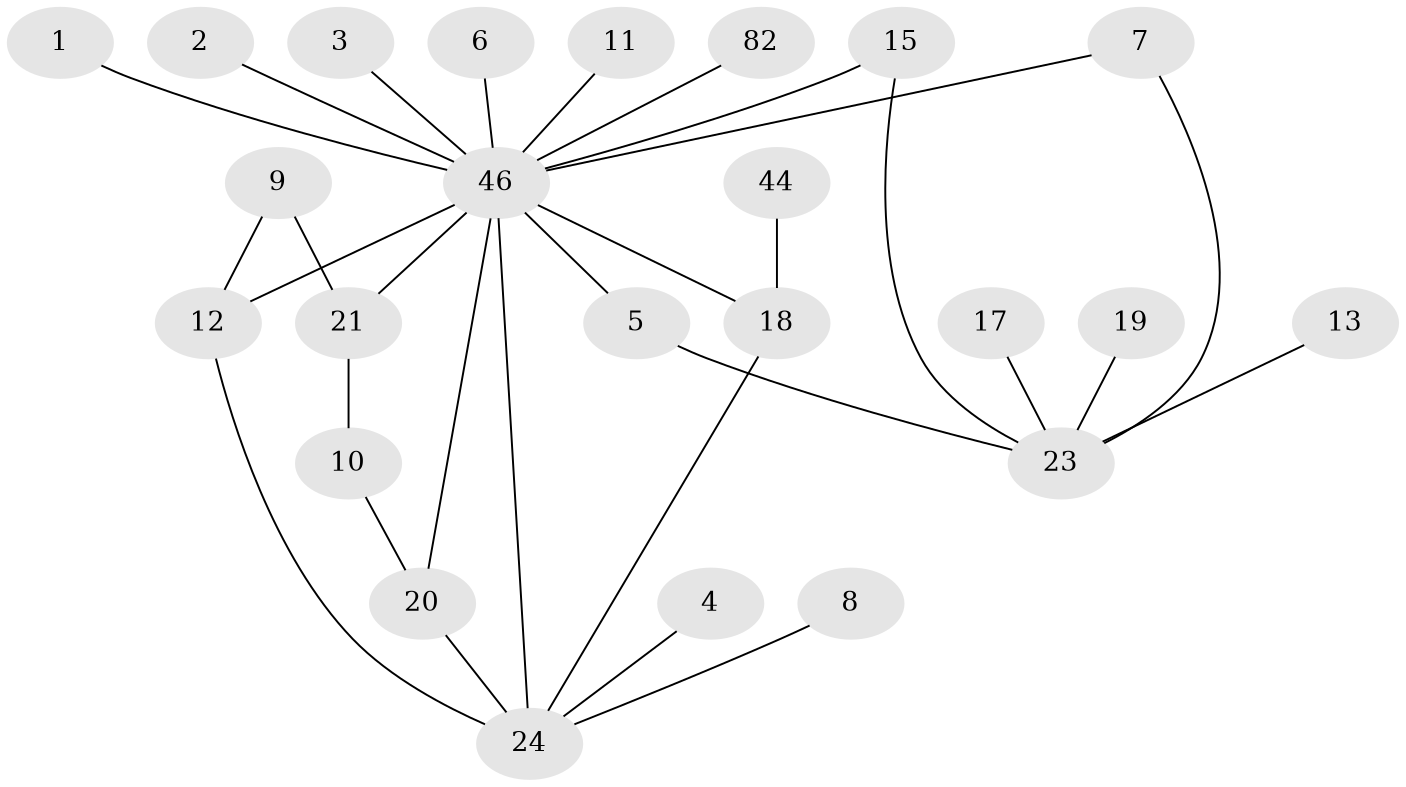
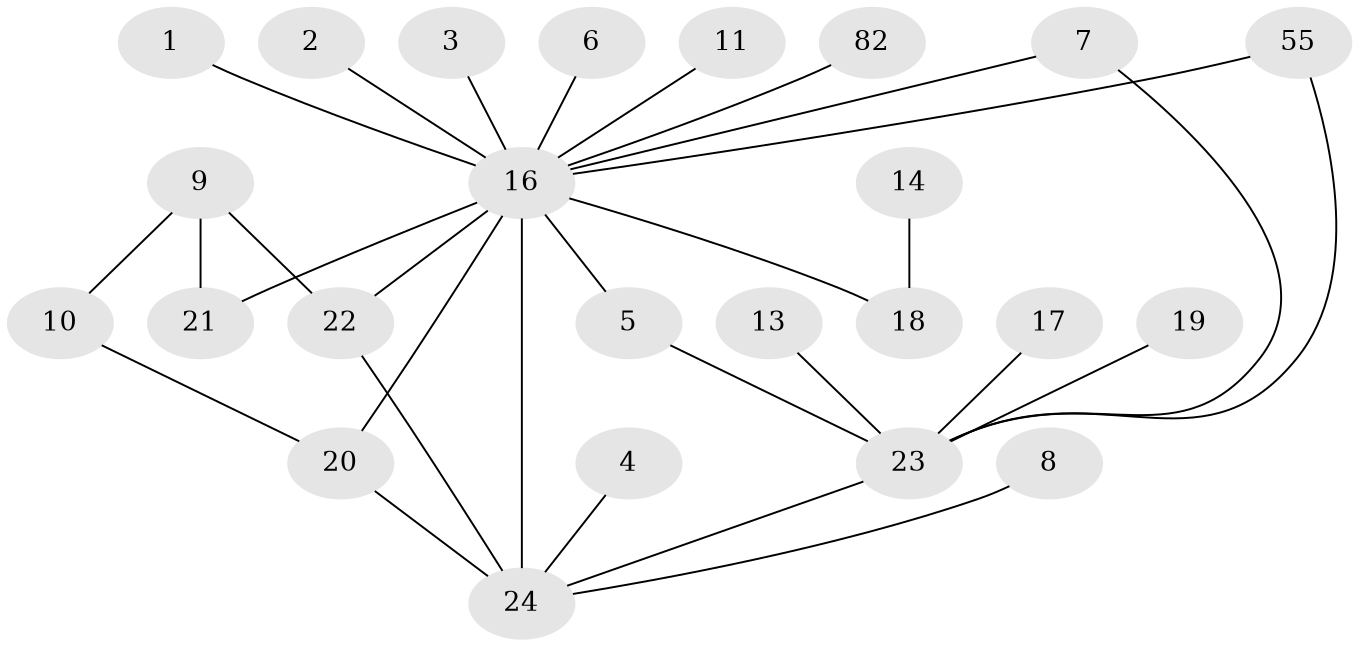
node "15": label "15" -> "55"
node "46": label "46" -> "16"
node "44": label "44" -> "14"
node "12": label "12" -> "22"
edge "21" -- "10": now "9" -- "10"
edge "18" -- "24": now "23" -- "24"
